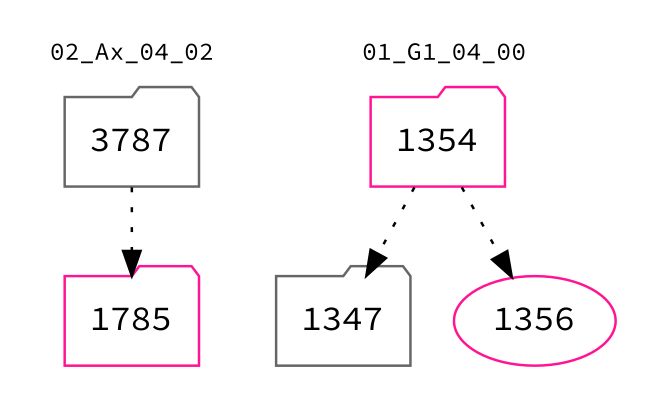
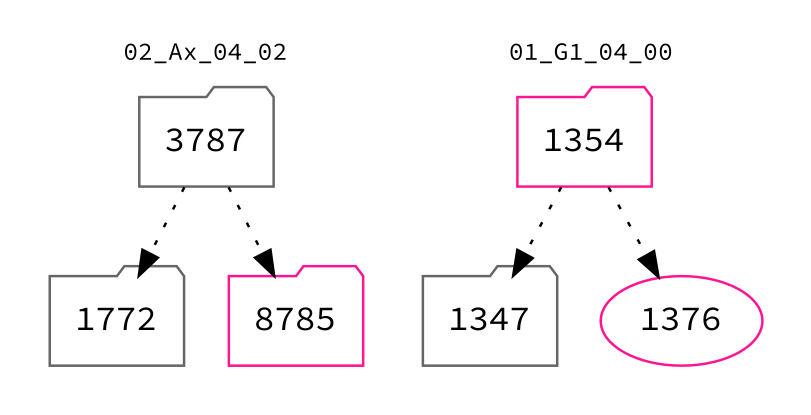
node "1772": added
node "1785": label "1785" -> "8785"
node "1356": label "1356" -> "1376"
